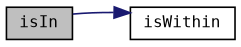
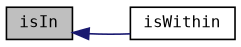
edge "isIn" -> "isWithin": reversed
